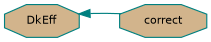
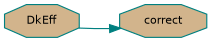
edge "correct" -> "DkEff": reversed
